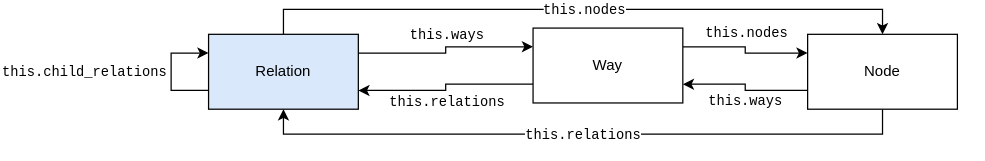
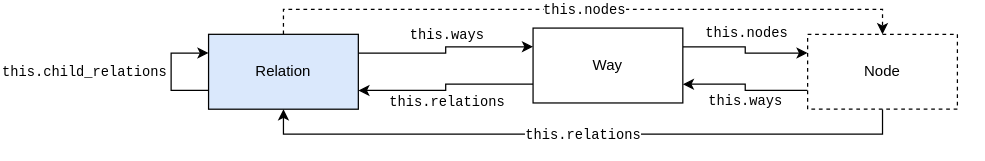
edge "Relation" -> "Node": style solid -> dashed
node "Node": style solid -> dashed
